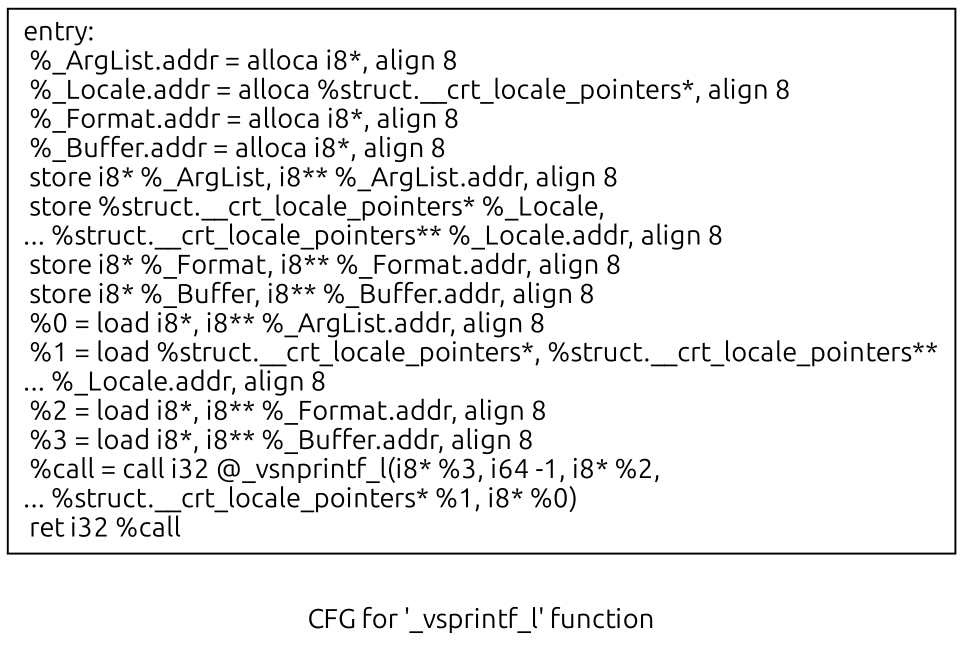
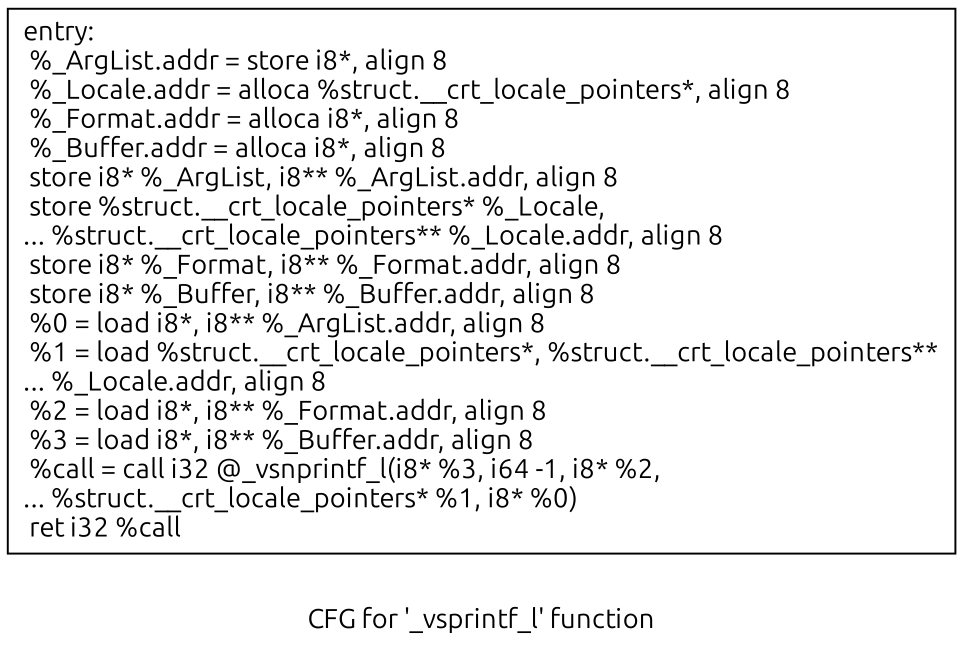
node "entry:": text "%_ArgList.addr = alloca i8*, align 8" -> "%_ArgList.addr = store i8*, align 8"
